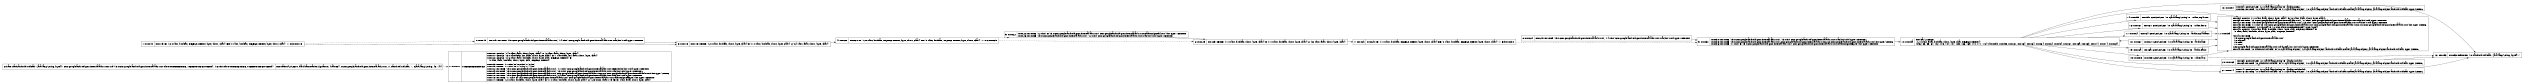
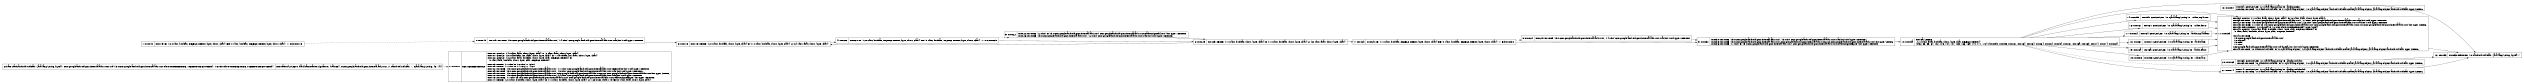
edge "7: 0x002b" -> "8: 0x002d": added
node "10: 0x003a": text "0x003a: SWITCH" -> "0x003a: STATIC"
edge "4: 0x0020" -> "6: 0x0029": style dashed -> solid
edge "18: 0x0067" -> "10: 0x003a": reversed
edge "7: 0x002b" -> "9: 0x0030": style dashed -> solid
edge "1: 0x0019" -> "3: 0x001e": now "6: 0x0029" -> "3: 0x001e"
edge "15: 0x005e" -> "12: 0x0053": now "11: 0x003d" -> "12: 0x0053"
edge "10: 0x003a" -> "20: 0x006d": style solid -> dashed
node "0: 0x0000": text "MTH_ENTER_BLOCK" -> "NEW_ENTER_BLOCK"
